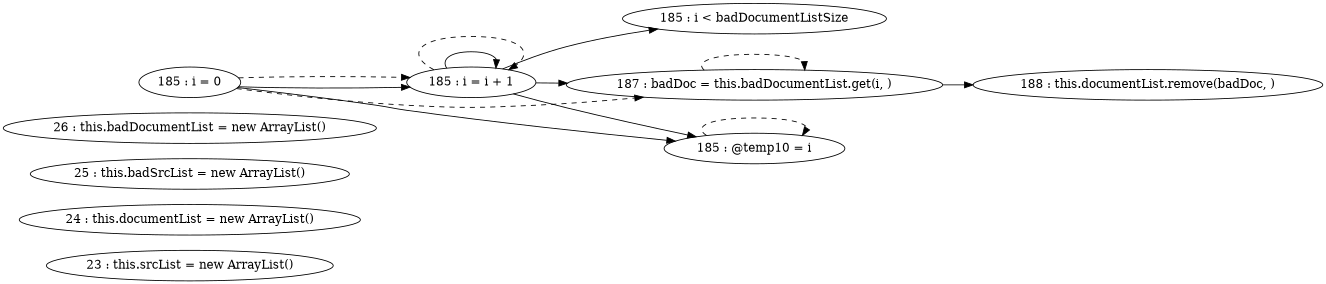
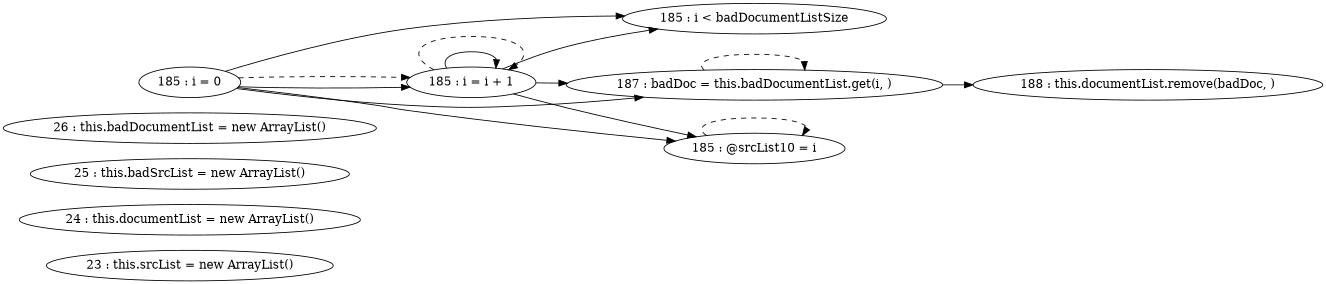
edge "185 : i = 0" -> "185 : i < badDocumentListSize": added
edge "185 : i = 0" -> "187 : badDoc = this.badDocumentList.get(i, )": style dashed -> solid
node "185 : @temp10 = i": label "185 : @temp10 = i" -> "185 : @srcList10 = i"
